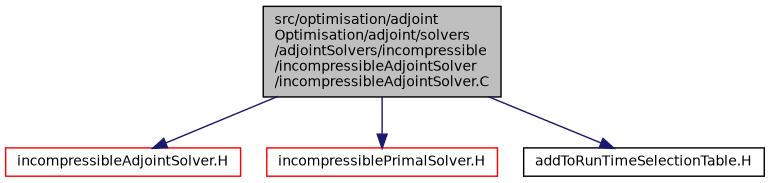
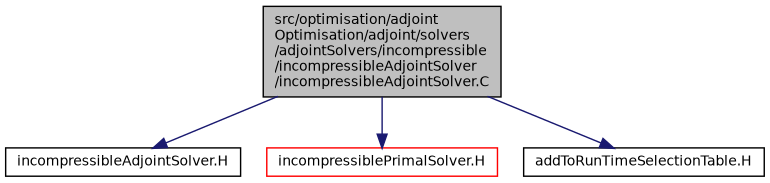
node "incompressibleAdjointSolver.H": color red -> black
